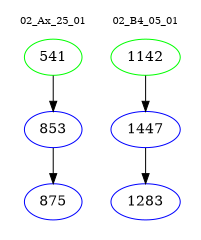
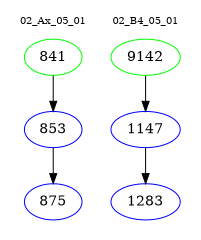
cluster "02_Ax_25_01": label "02_Ax_25_01" -> "02_Ax_05_01"
node "541": label "541" -> "841"
node "1142": label "1142" -> "9142"
node "1447": label "1447" -> "1147"
